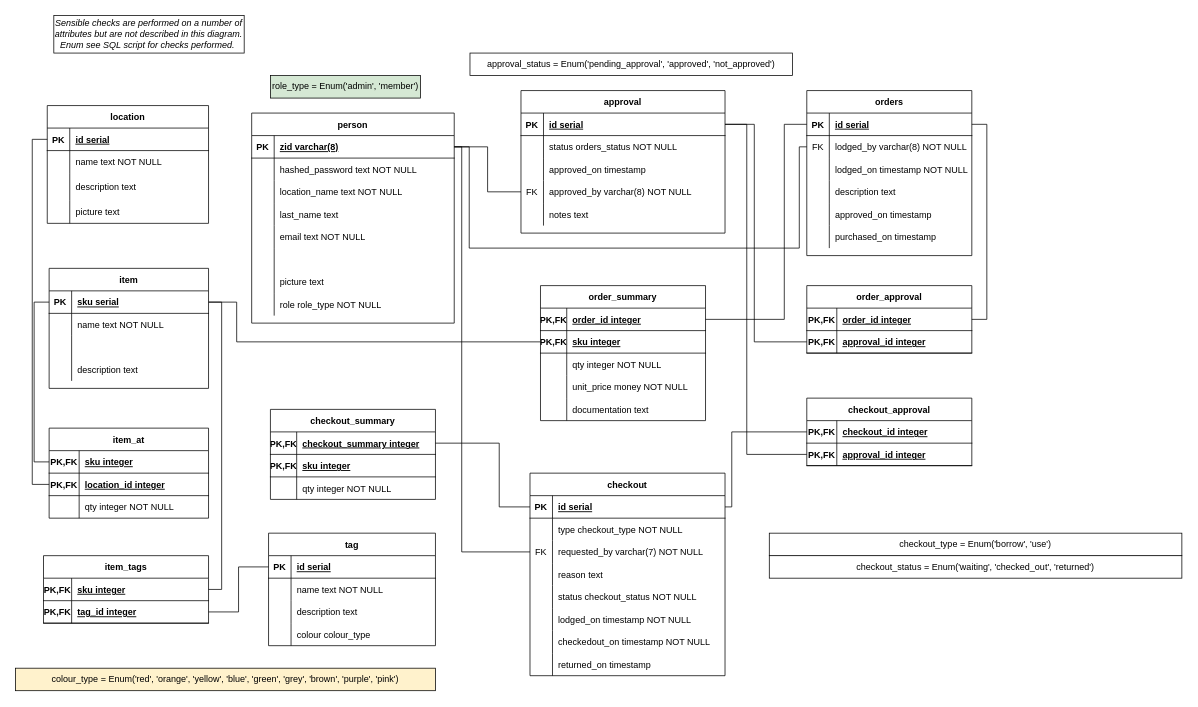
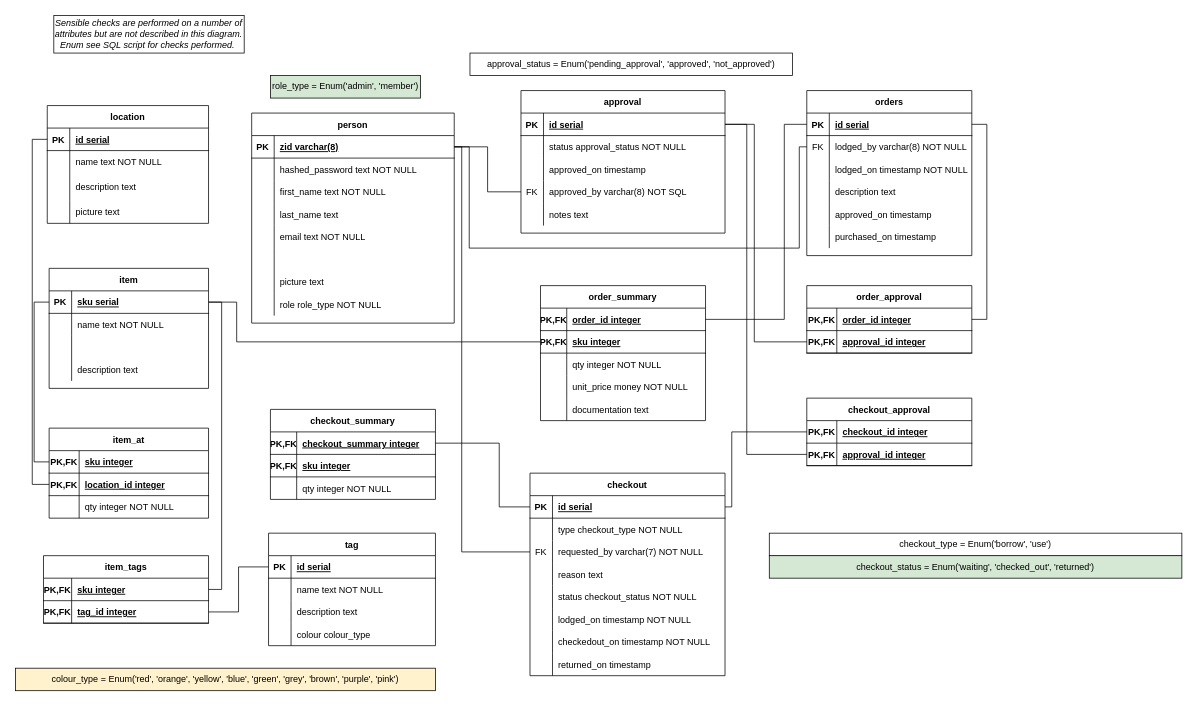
node "status orders_status NOT NULL": label "status orders_status NOT NULL" -> "status approval_status NOT NULL"
node "location_name text NOT NULL": label "location_name text NOT NULL" -> "first_name text NOT NULL"
node "approved_by varchar(8) NOT NULL": label "approved_by varchar(8) NOT NULL" -> "approved_by varchar(8) NOT SQL"
node "checkout_status = Enum('waiting', 'checked_out', 'returned')": fillcolor #ffffff -> #d5e8d4
